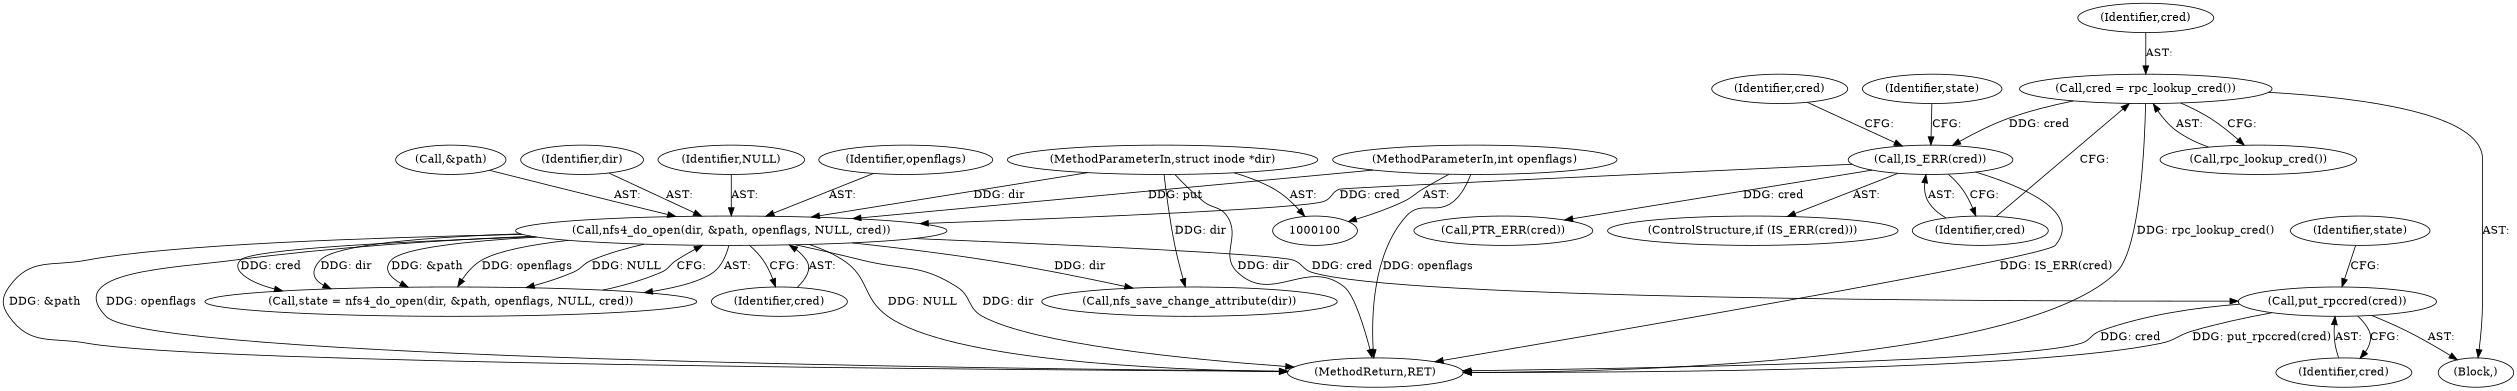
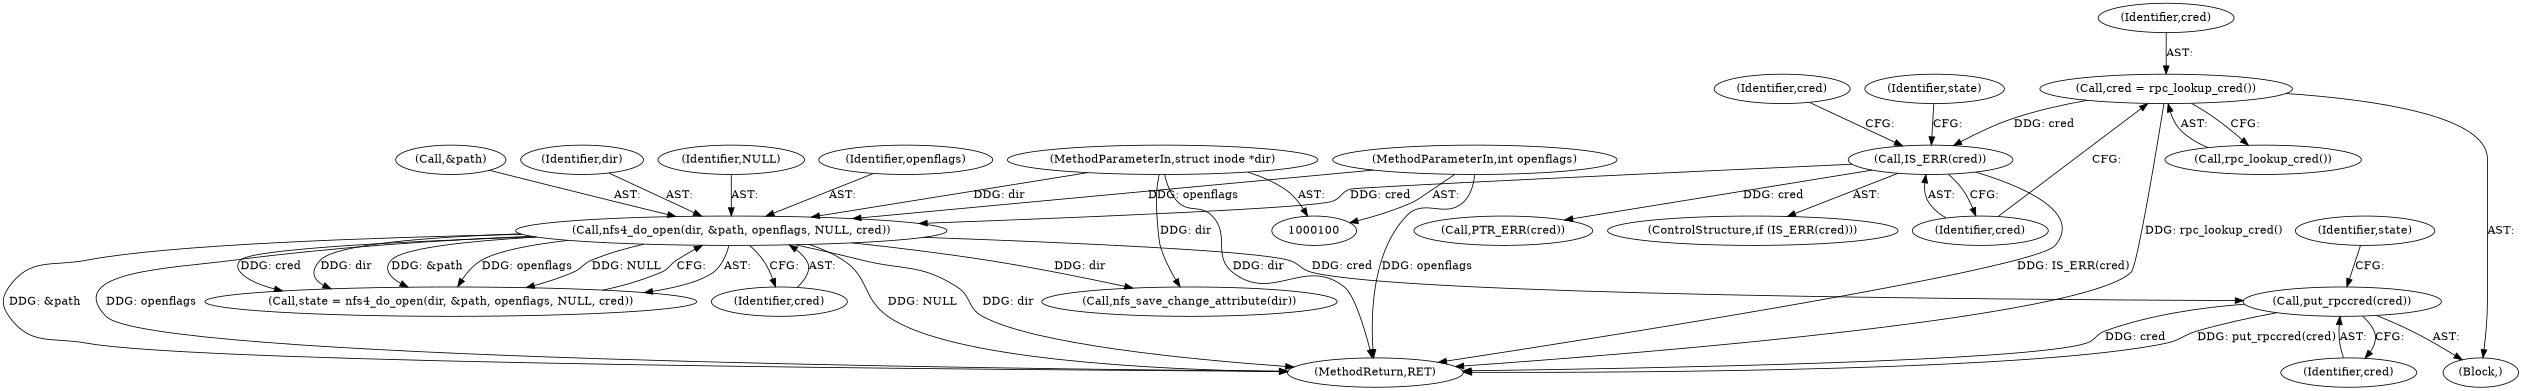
edge "(MethodParameterIn,int openflags)" -> "(Call,nfs4_do_open(dir, &path, openflags, NULL, cred))": label "DDG: put" -> "DDG: openflags"
